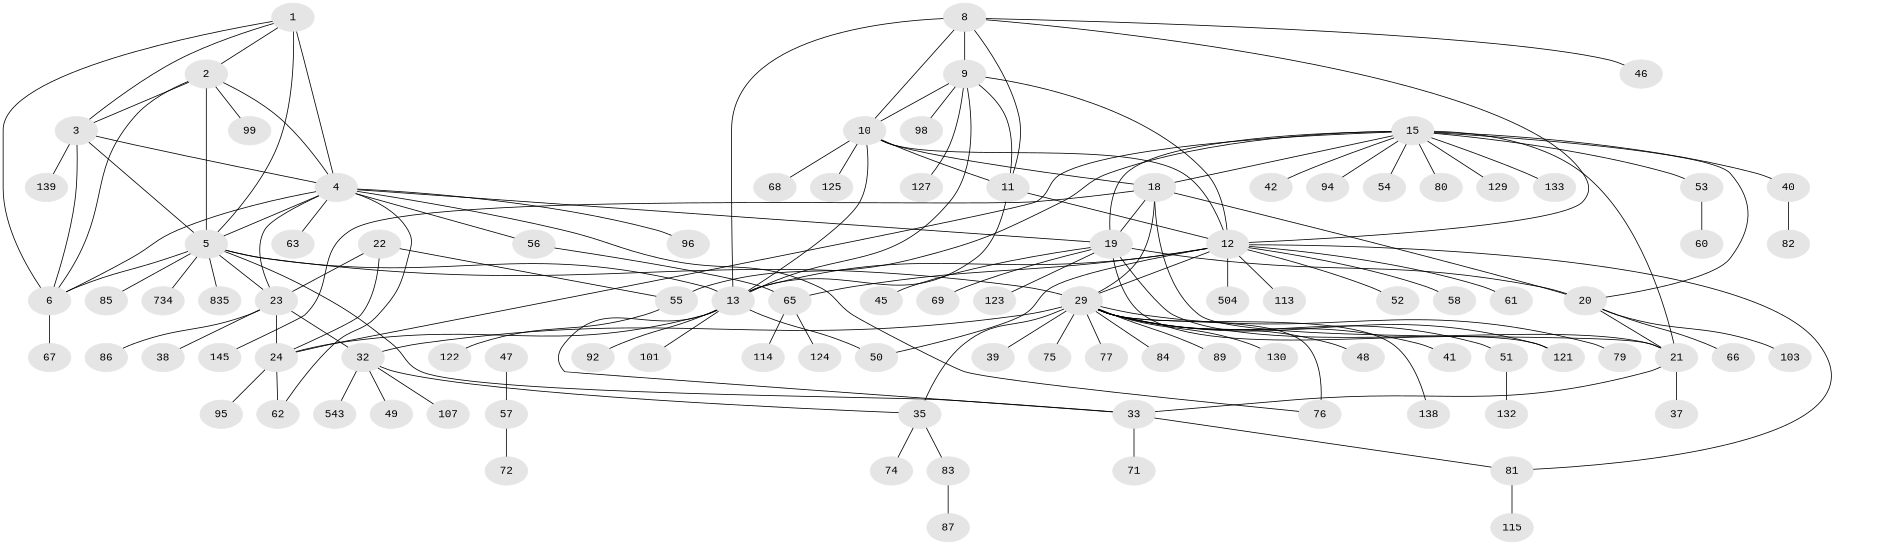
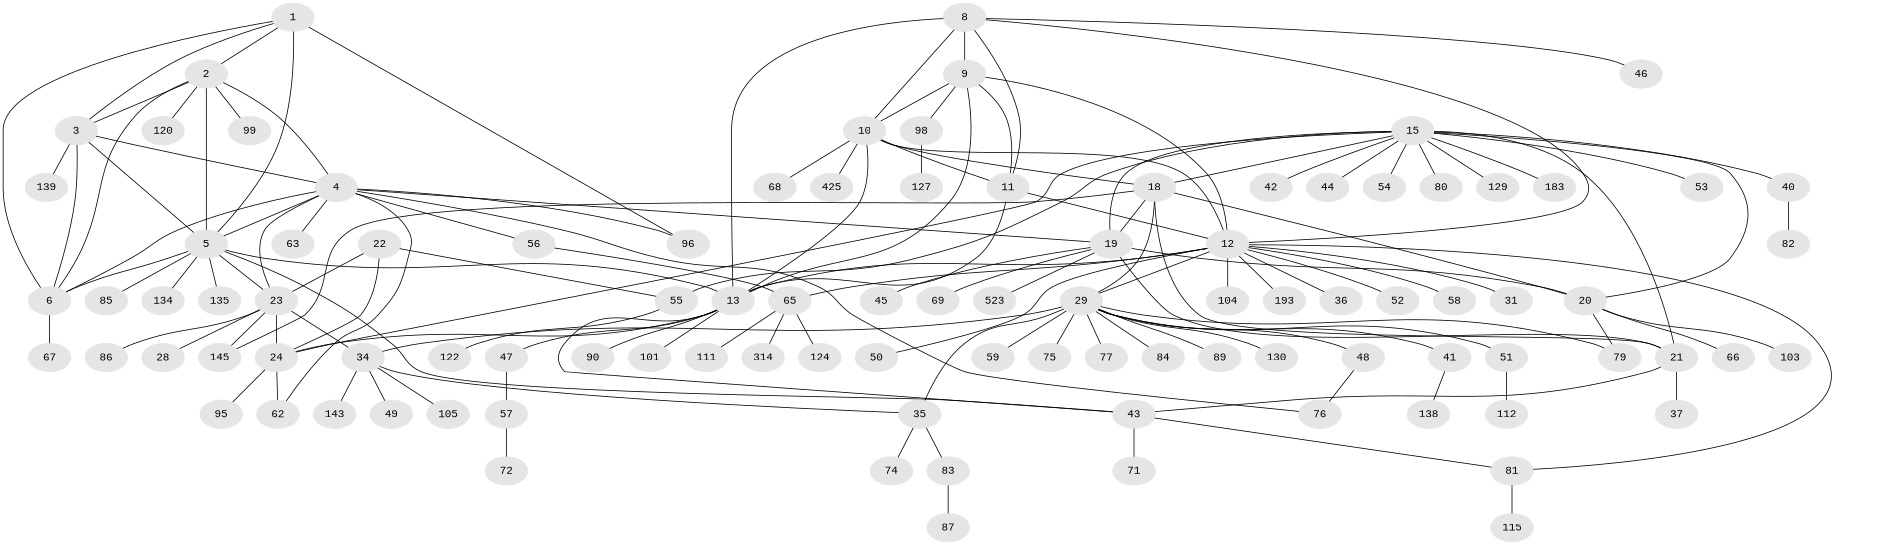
edge "1" -- "4": now "1" -- "96"
node "120": added
edge "9" -- "127": now "98" -- "127"
node "125": label "125" -> "425"
node "94": label "94" -> "44"
node "133": label "133" -> "183"
node "60": removed
edge "5" -- "29": removed
node "734": label "734" -> "134"
node "835": label "835" -> "135"
node "123": label "123" -> "523"
node "504": label "504" -> "104"
node "113": label "113" -> "193"
node "36": added
node "61": label "61" -> "31"
edge "29" -- "138": now "41" -- "138"
edge "29" -- "76": now "48" -- "76"
edge "13" -- "50": now "13" -- "47"
edge "23" -- "145": added
edge "20" -- "21": now "20" -- "79"
node "38": label "38" -> "28"
node "32": label "32" -> "34"
node "92": label "92" -> "90"
node "111": added
node "114": label "114" -> "314"
node "39": label "39" -> "59"
node "121": removed
node "543": label "543" -> "143"
node "107": label "107" -> "105"
node "33": label "33" -> "43"
node "132": label "132" -> "112"
